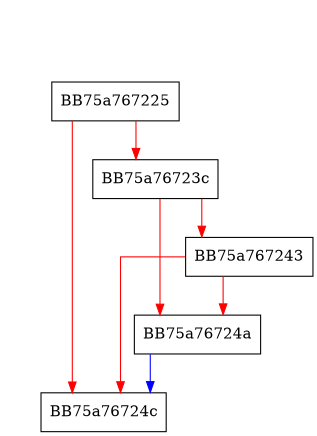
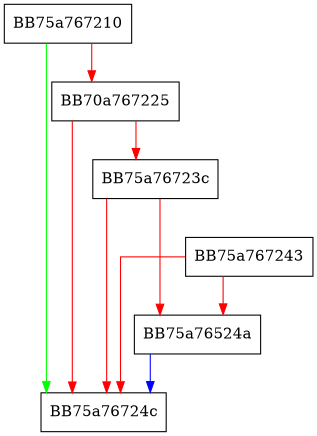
node "BB75a767210": added
node "BB75a767225": label "BB75a767225" -> "BB70a767225"
edge "BB75a76723c" -> "BB75a767243": now "BB75a76723c" -> "BB75a76724c"
node "BB75a76724a": label "BB75a76724a" -> "BB75a76524a"
